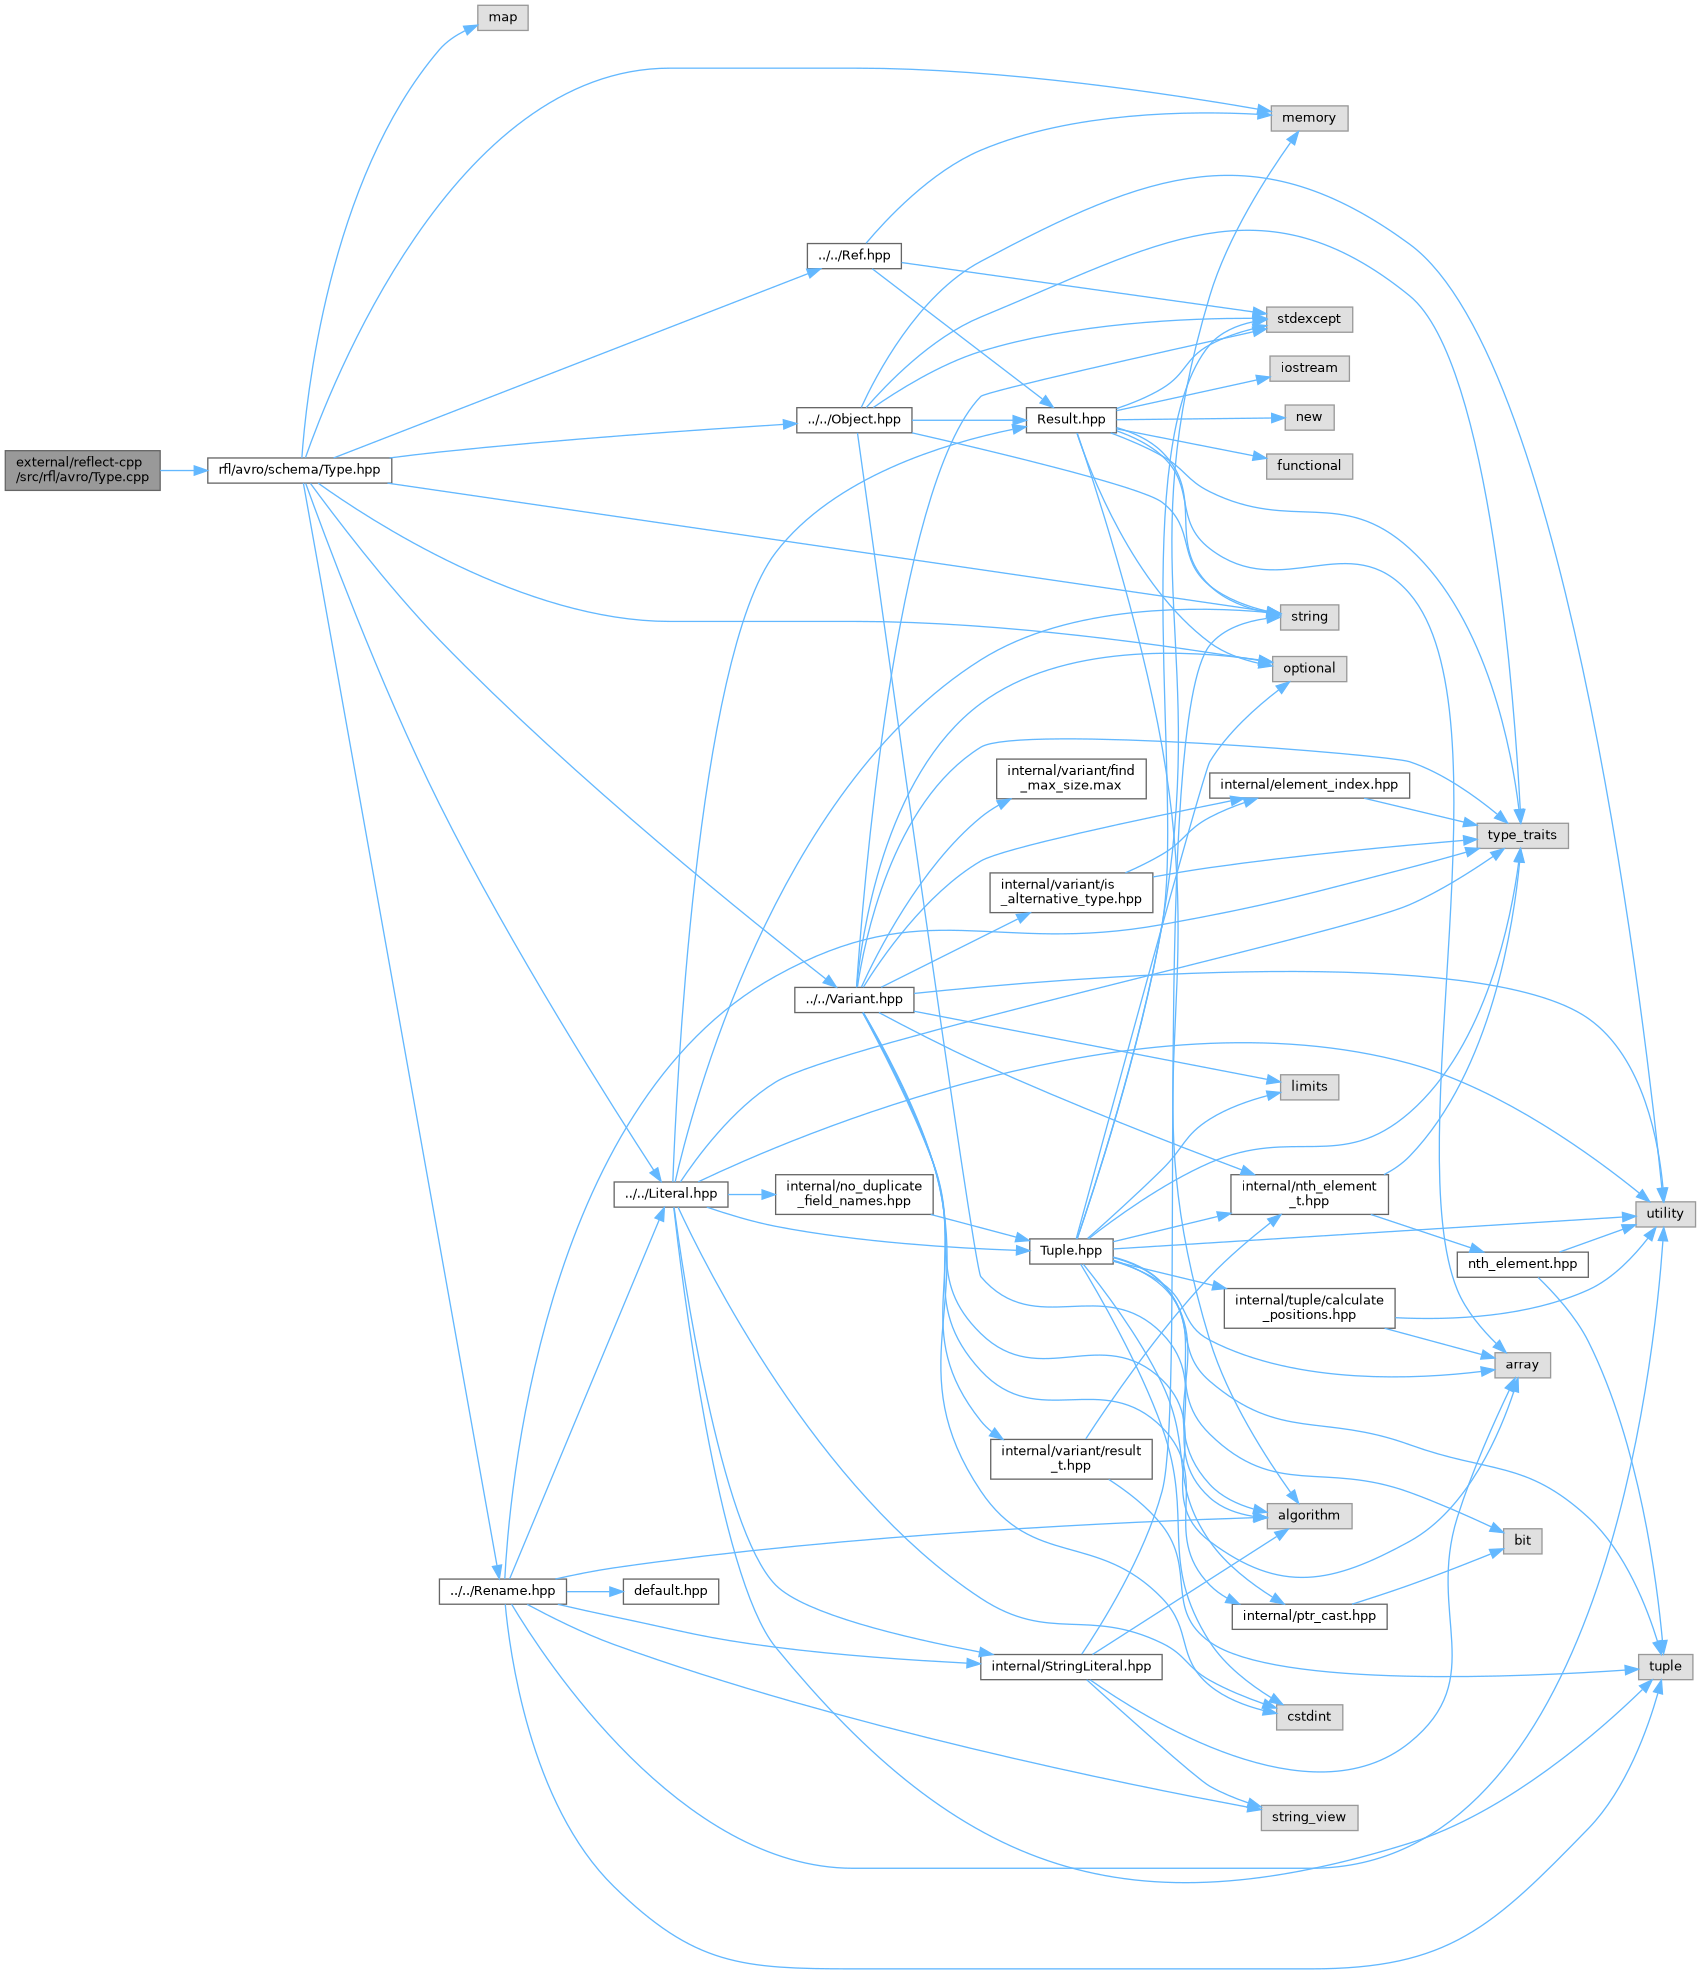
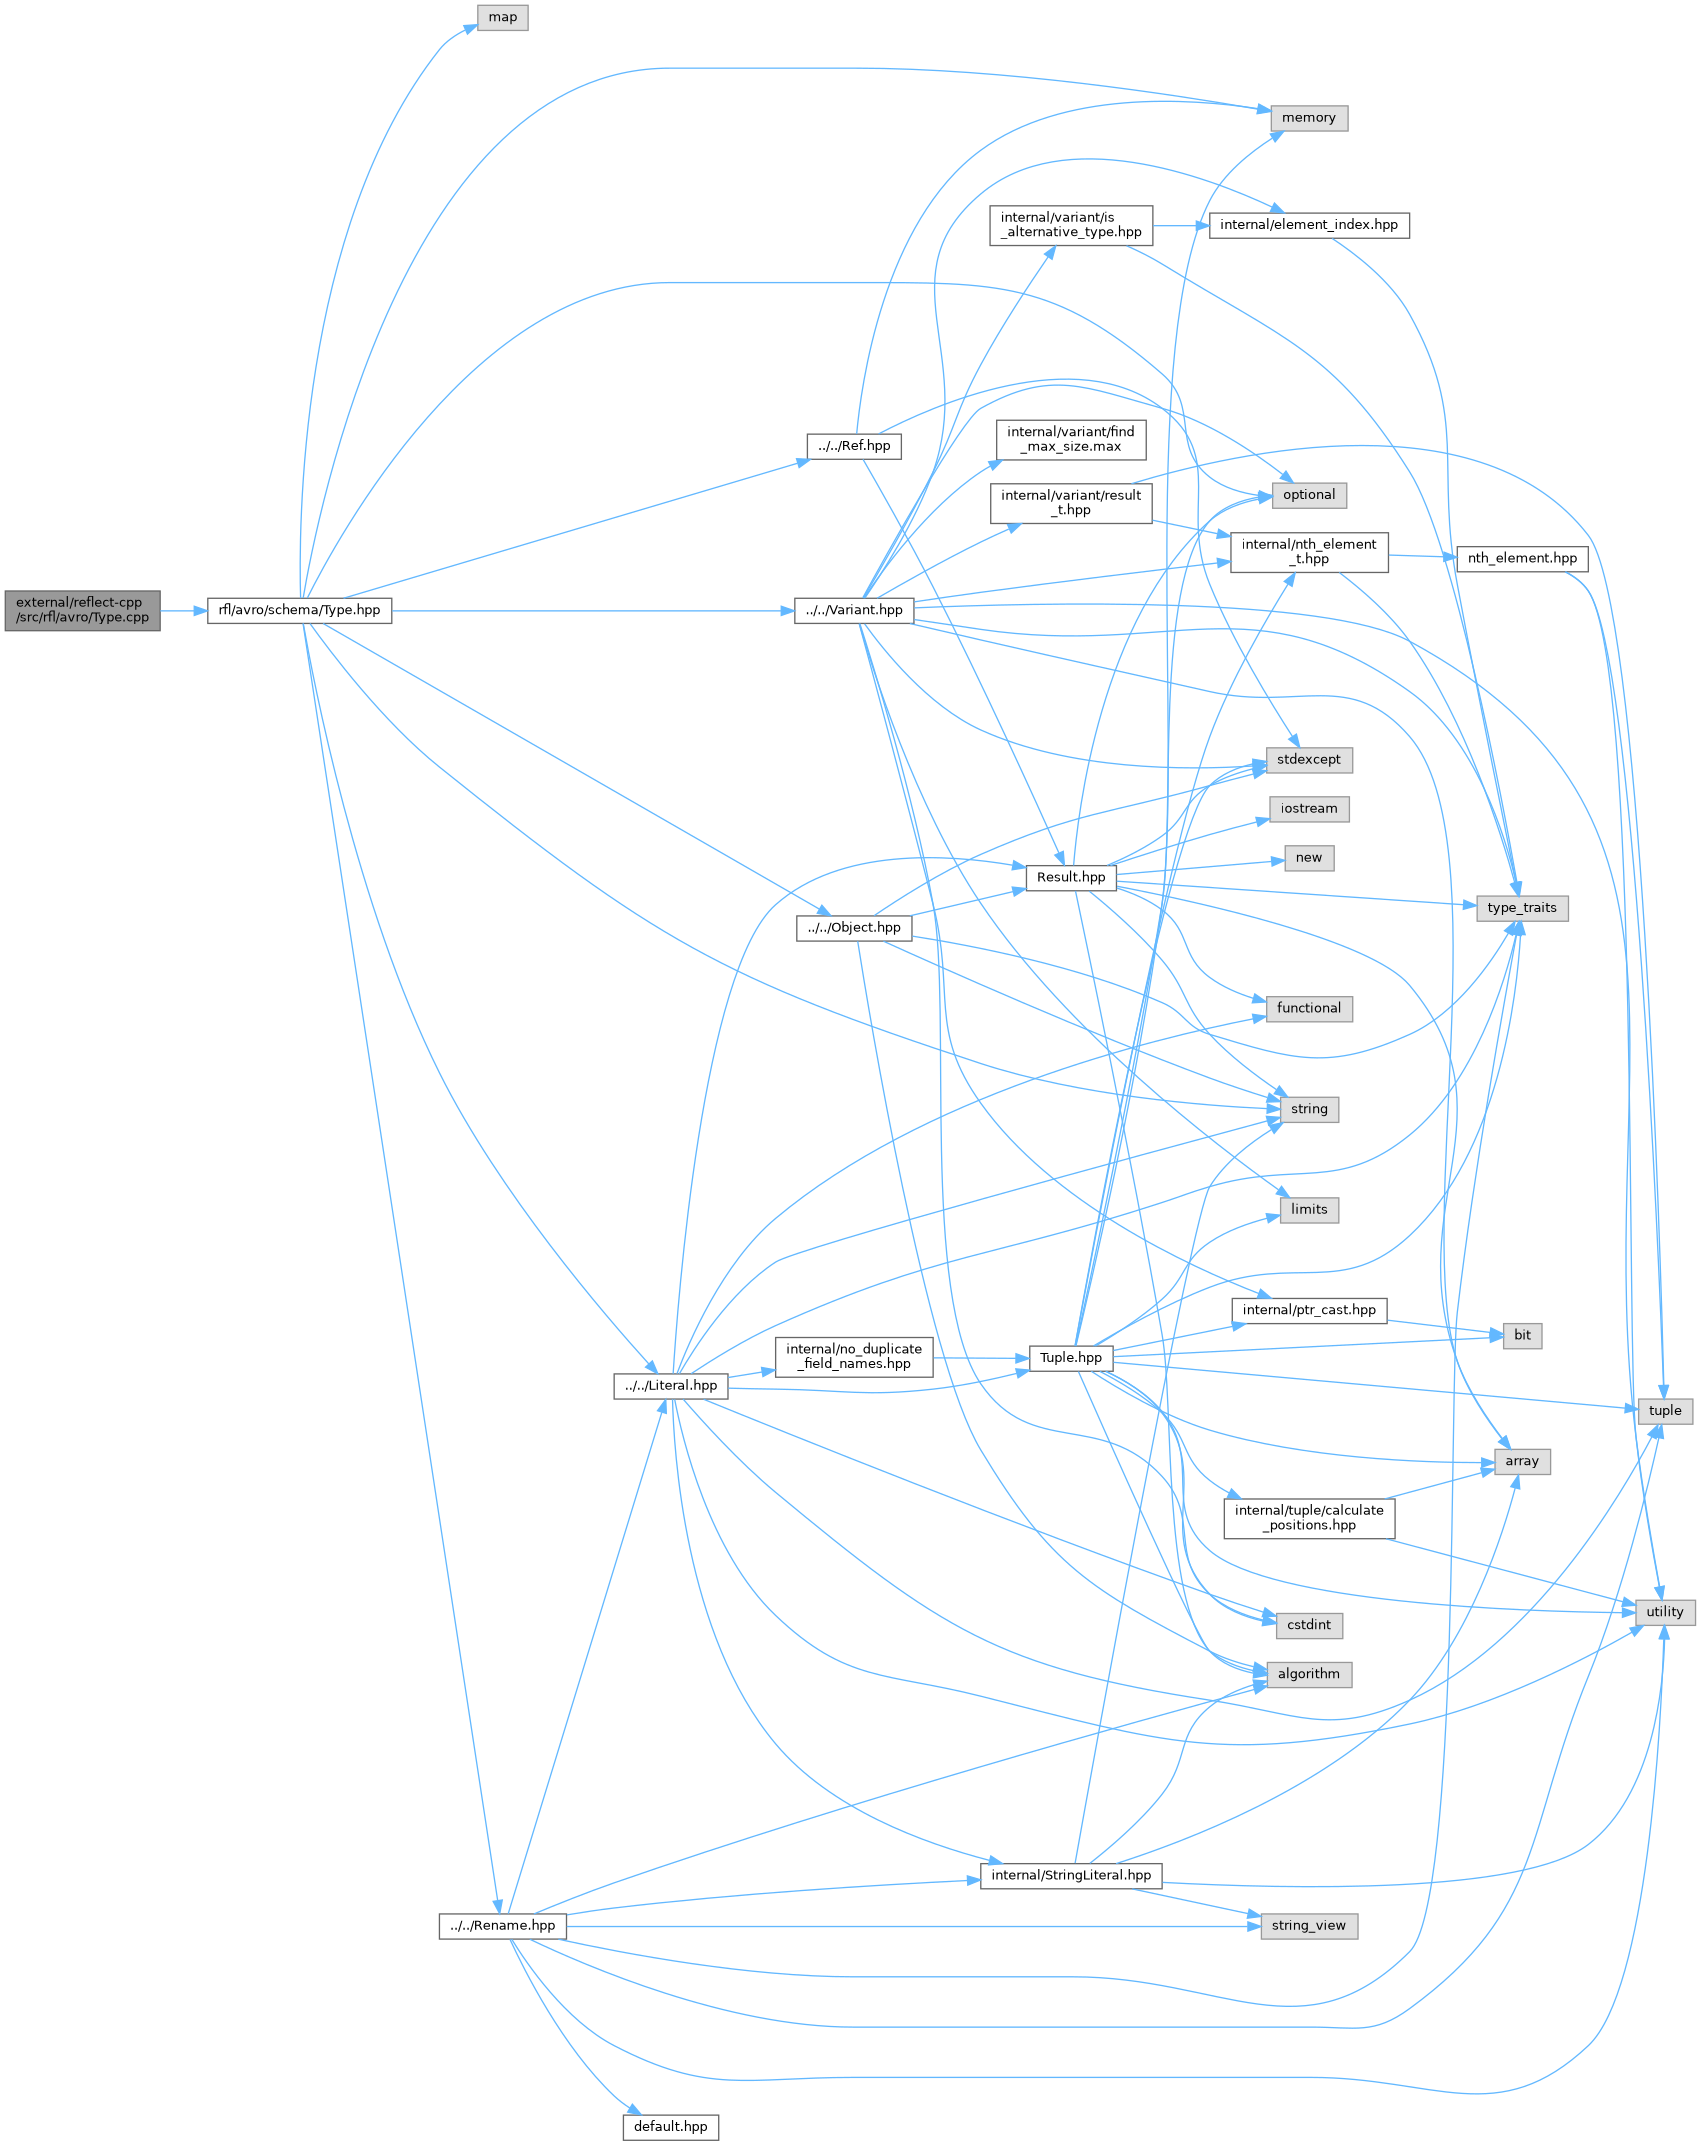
edge "../../Object.hpp" -> "utility": now "internal/StringLiteral.hpp" -> "utility"
edge "../../Literal.hpp" -> "functional": added
